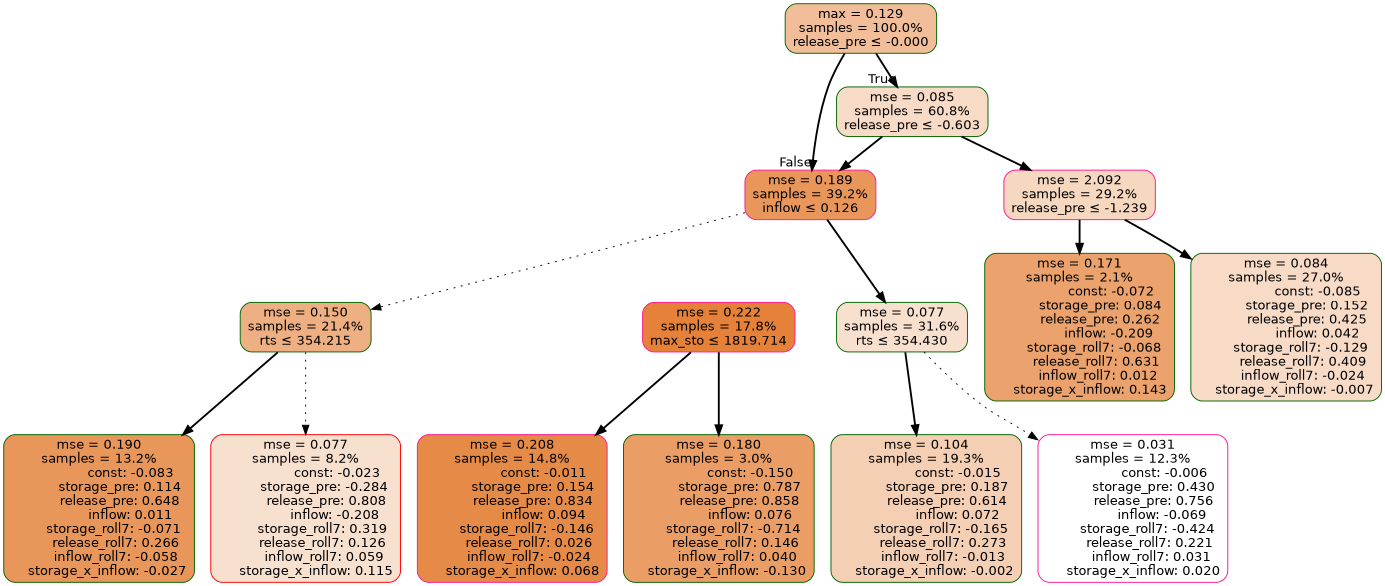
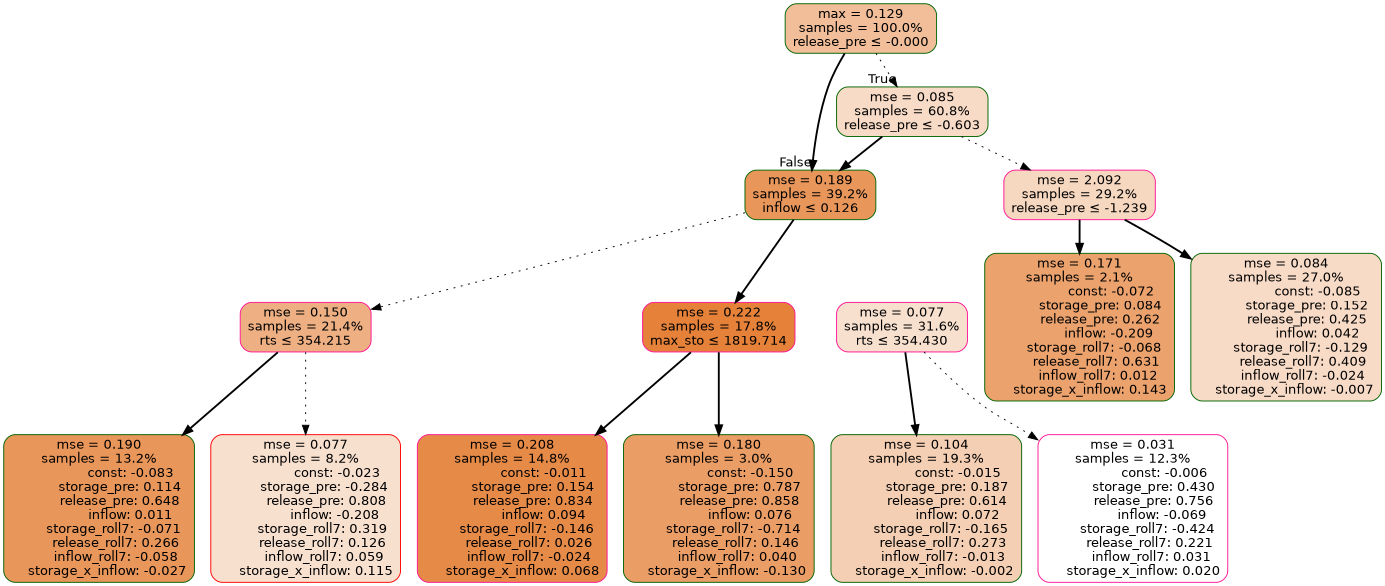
edge "max = 0.129 samples = 100.0% release_pre ≤ -0.000" -> "mse = 0.085 samples = 60.8% release_pre ≤ -0.603": style bold -> dotted
edge "mse = 0.085 samples = 60.8% release_pre ≤ -0.603" -> "mse = 2.092 samples = 29.2% release_pre ≤ -1.239": style bold -> dotted
node "mse = 0.189 samples = 39.2% inflow ≤ 0.126": color deeppink -> darkgreen
edge "mse = 0.189 samples = 39.2% inflow ≤ 0.126" -> "mse = 0.077 samples = 31.6% rts ≤ 354.430": now "mse = 0.189 samples = 39.2% inflow ≤ 0.126" -> "mse = 0.222 samples = 17.8% max_sto ≤ 1819.714"
node "mse = 0.150 samples = 21.4% rts ≤ 354.215": color darkgreen -> deeppink
node "mse = 0.077 samples = 31.6% rts ≤ 354.430": color darkgreen -> deeppink
